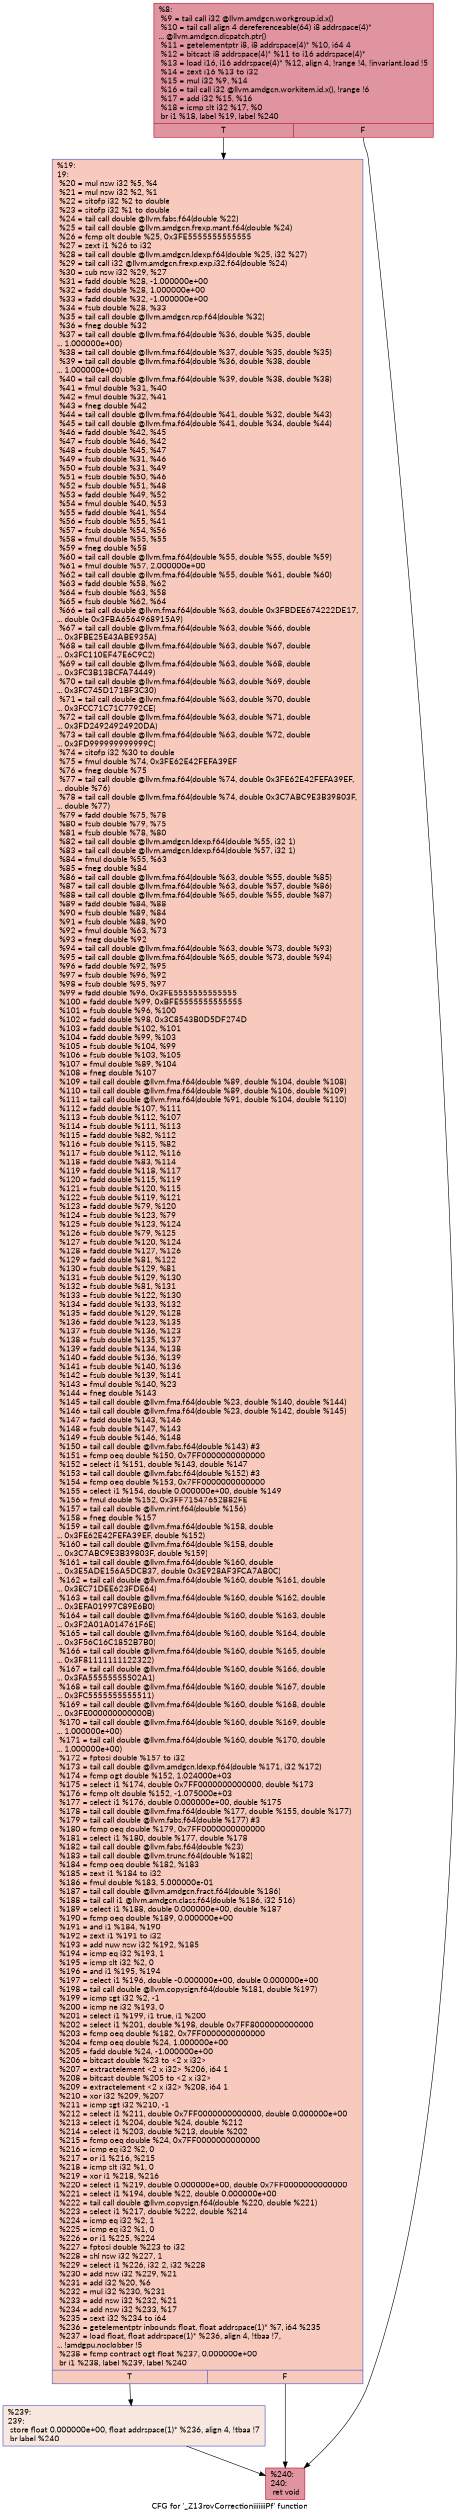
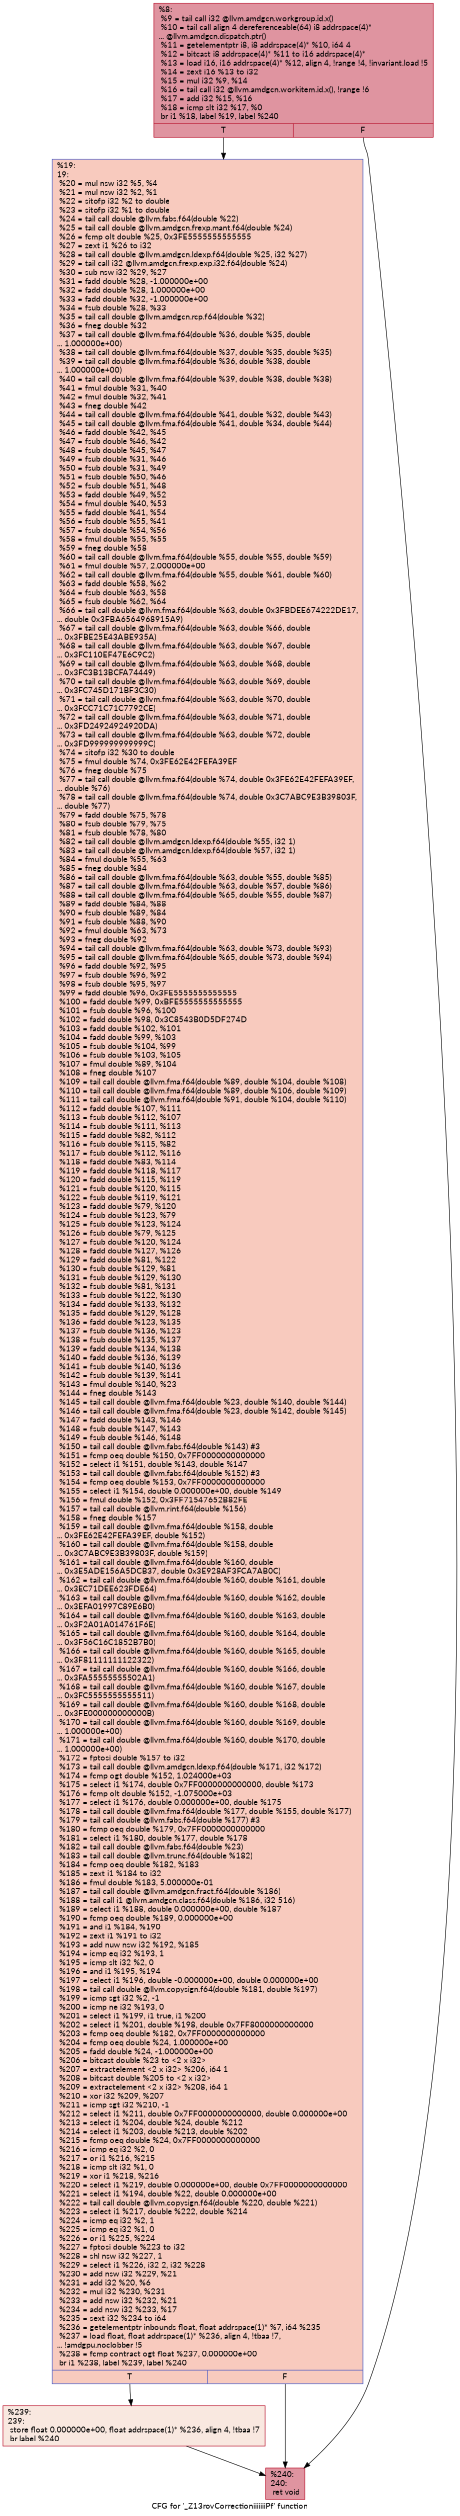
node "%239:": color #3d50c3ff -> #b70d28ff
